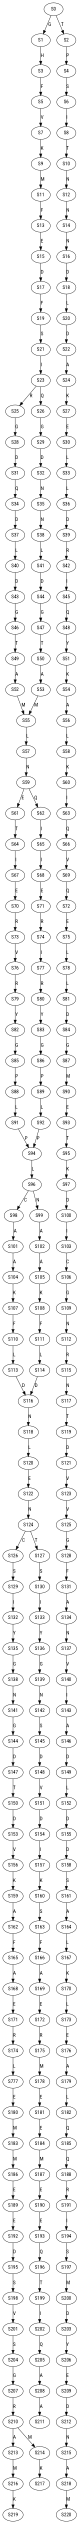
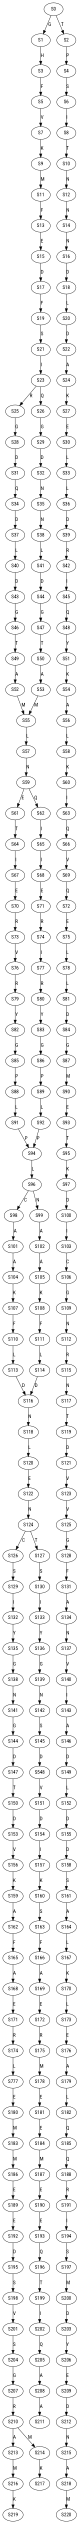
node "S148": label "S148" -> "S548"
